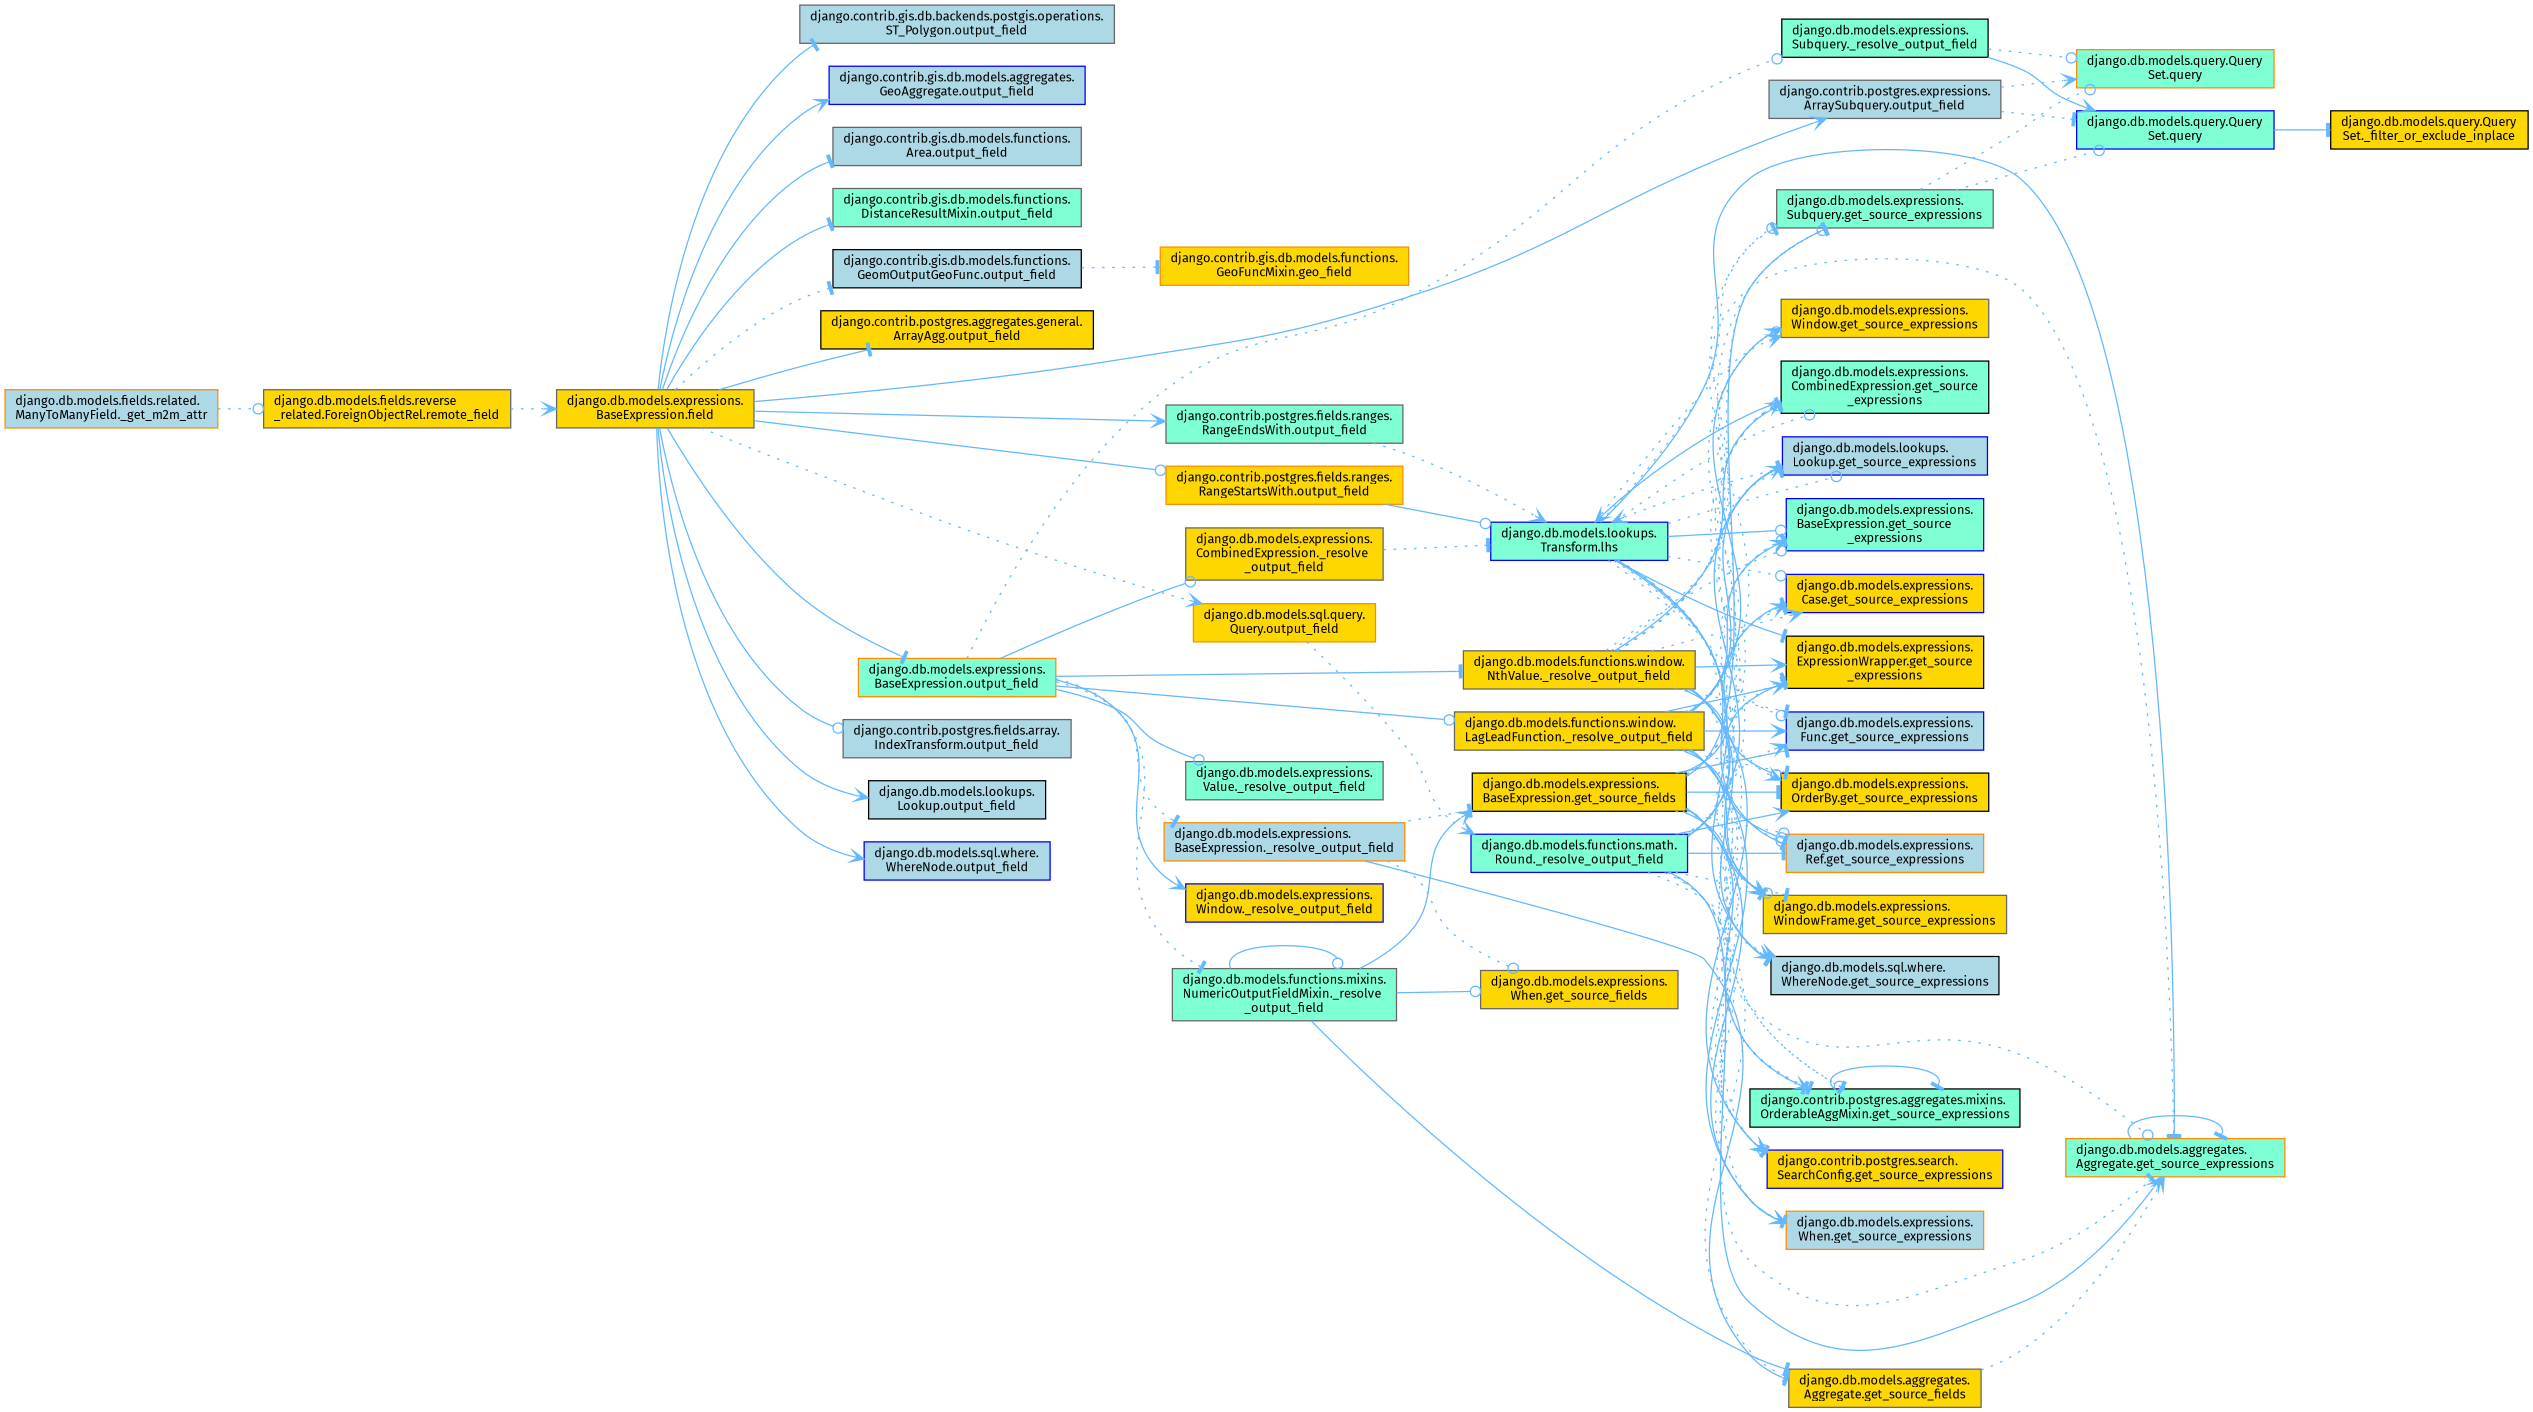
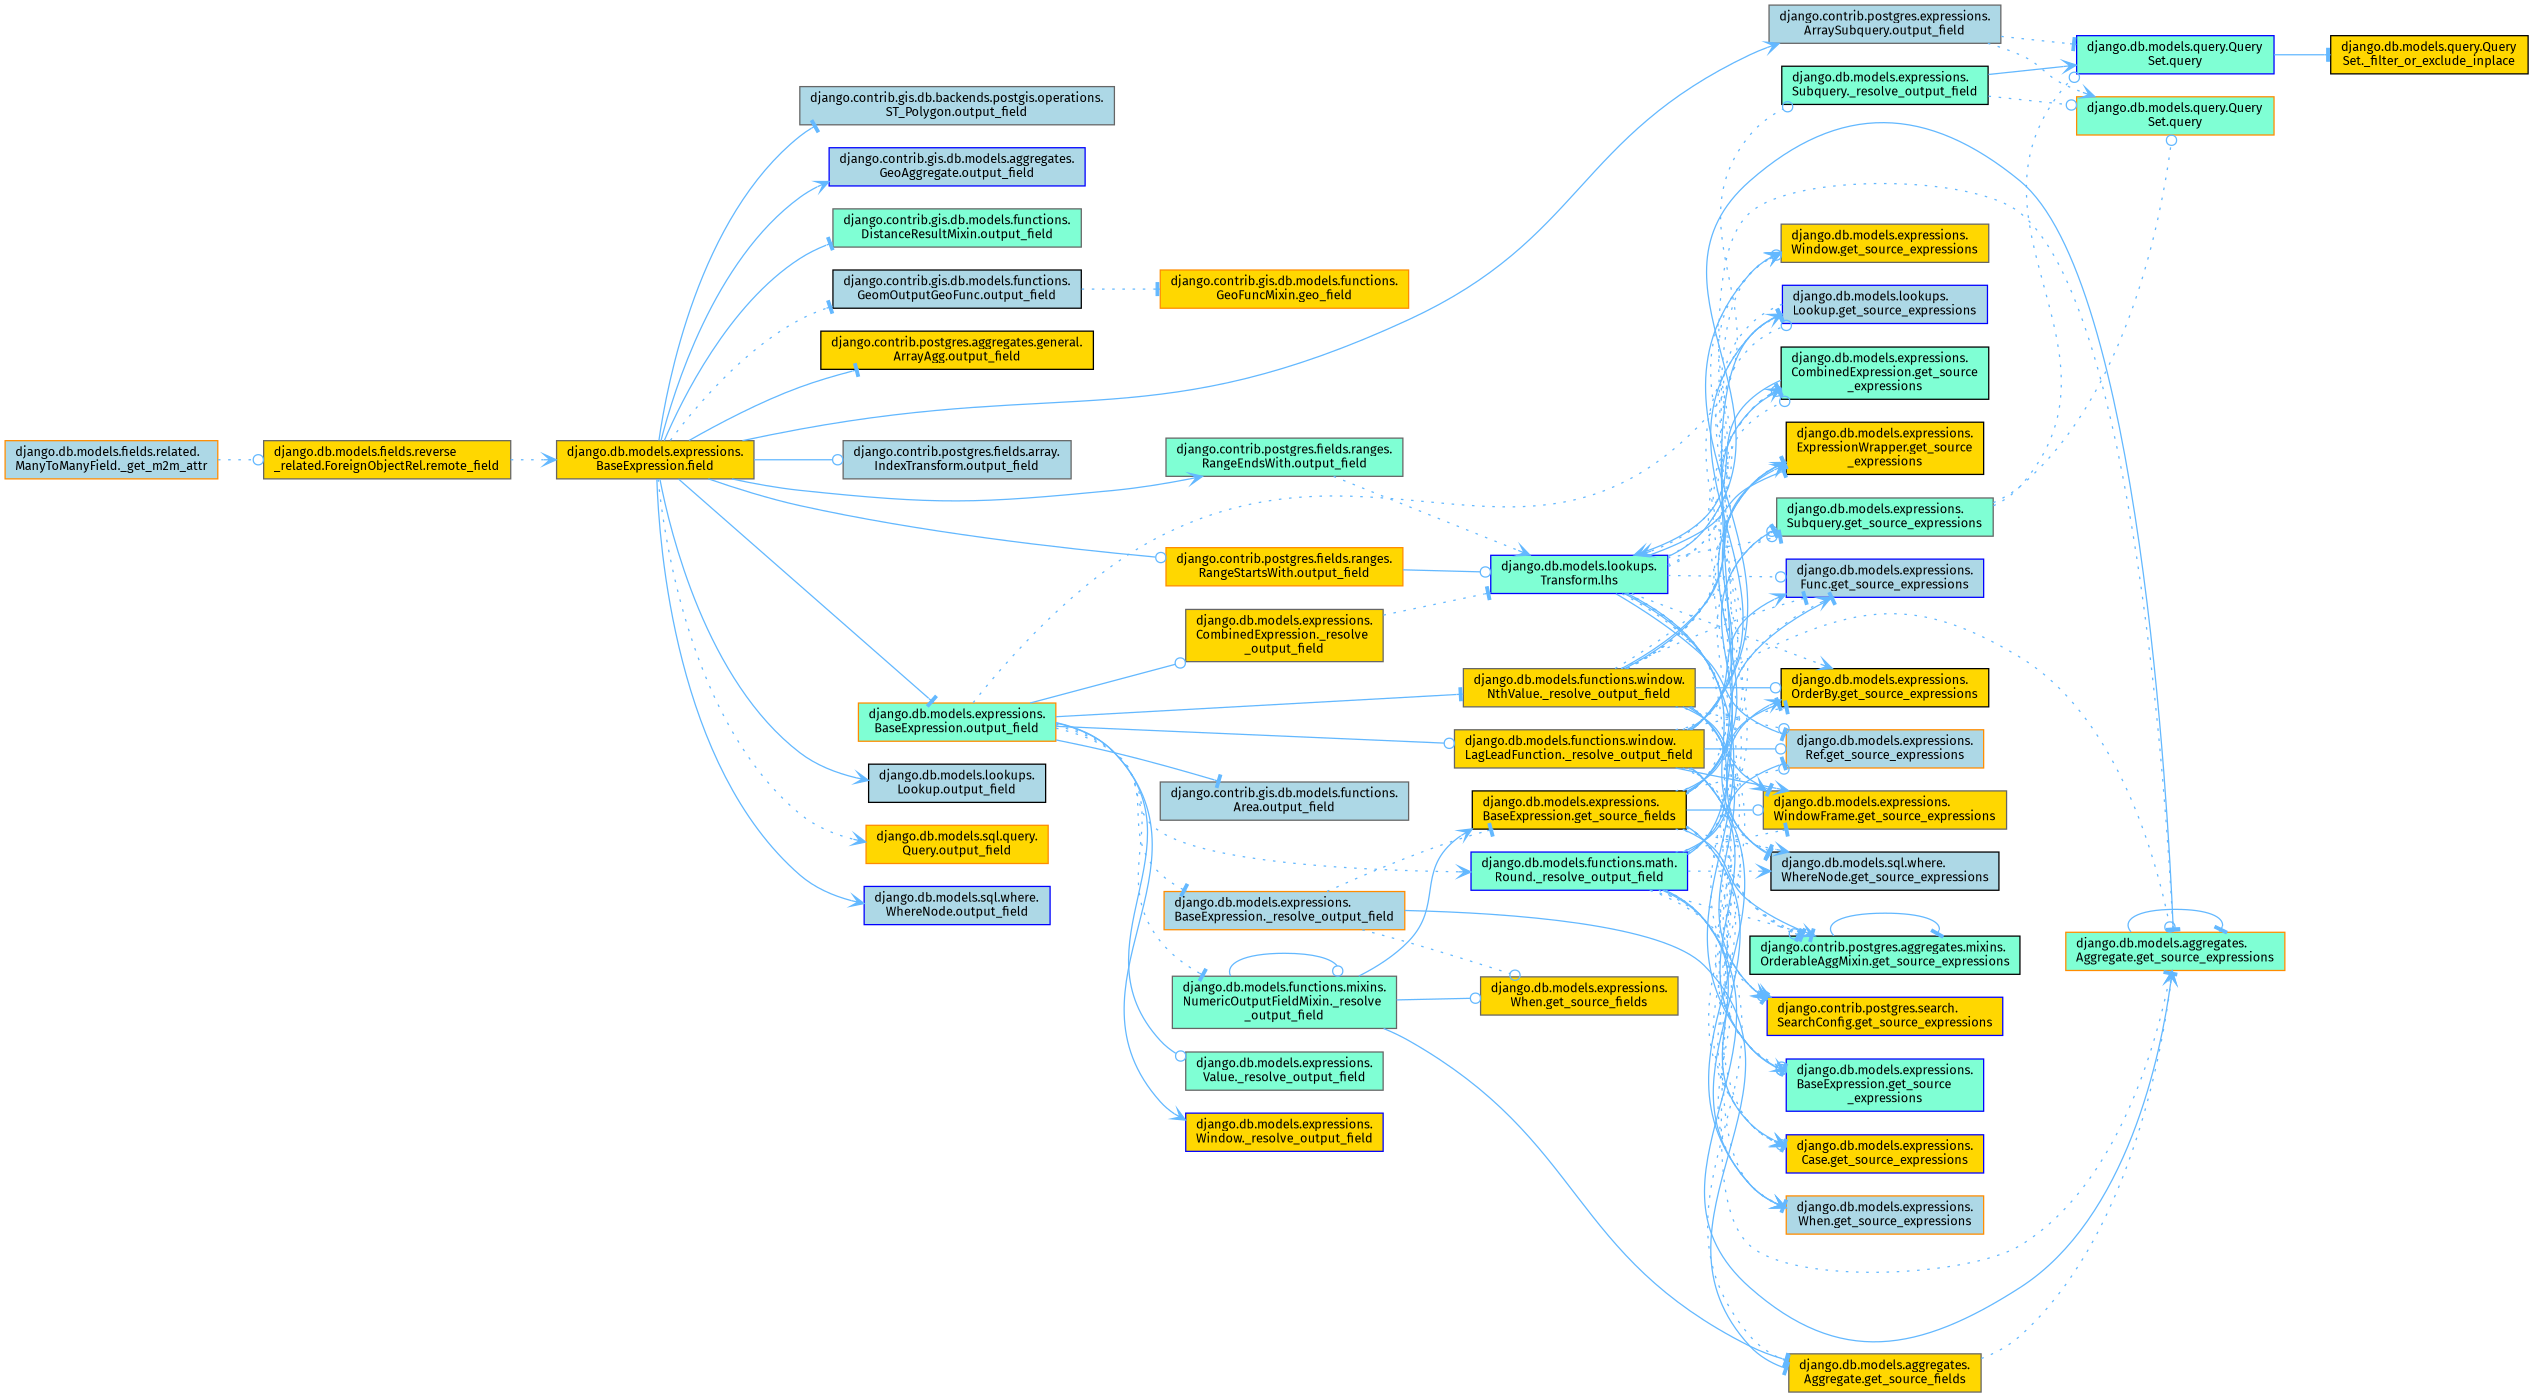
edge "django.db.models.expressions. BaseExpression.field" -> "django.contrib.gis.db.models.functions. Area.output_field": now "django.db.models.expressions. BaseExpression.output_field" -> "django.contrib.gis.db.models.functions. Area.output_field"
edge "django.db.models.functions.math. Round._resolve_output_field" -> "django.db.models.expressions. Case.get_source_expressions": arrowhead tee -> vee
edge "django.db.models.sql.query. Query.output_field" -> "django.db.models.functions.math. Round._resolve_output_field": now "django.db.models.expressions. BaseExpression.output_field" -> "django.db.models.functions.math. Round._resolve_output_field"
